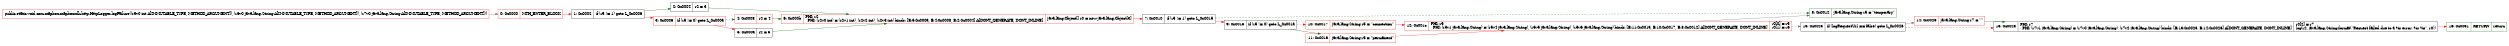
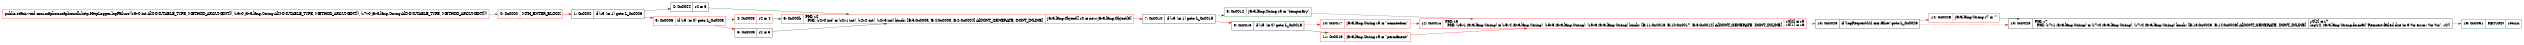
edge "12: 0x001c" -> "8: 0x0012": reversed
